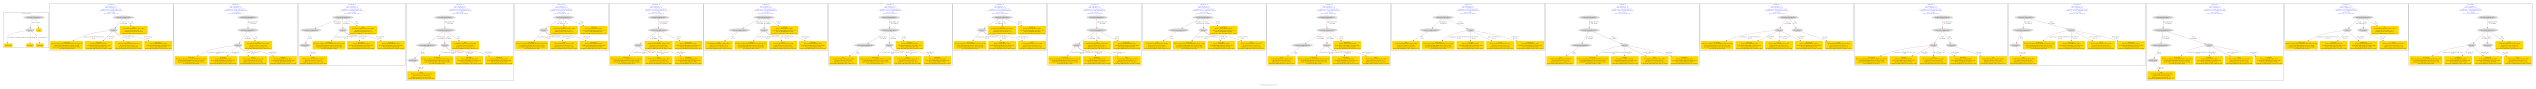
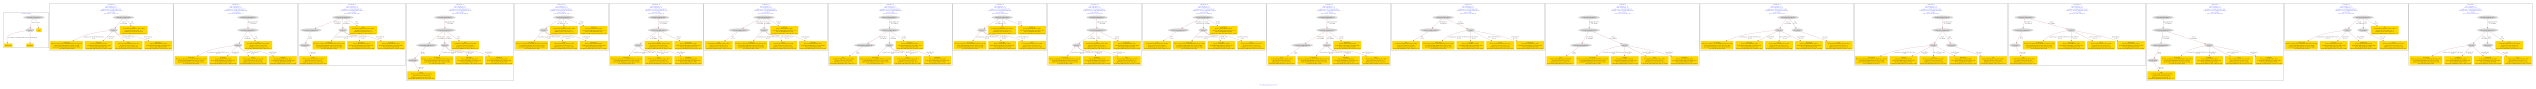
node "deathDate": removed
